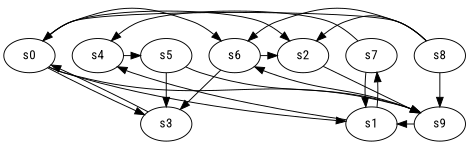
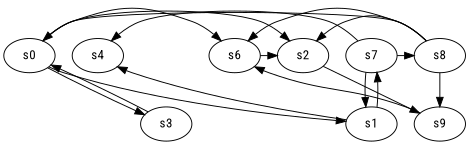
node "s5": removed
edge "s7" -> "s8": added
edge "s6" -> "s3": removed
edge "s0" -> "s9": removed
edge "s9" -> "s1": removed
